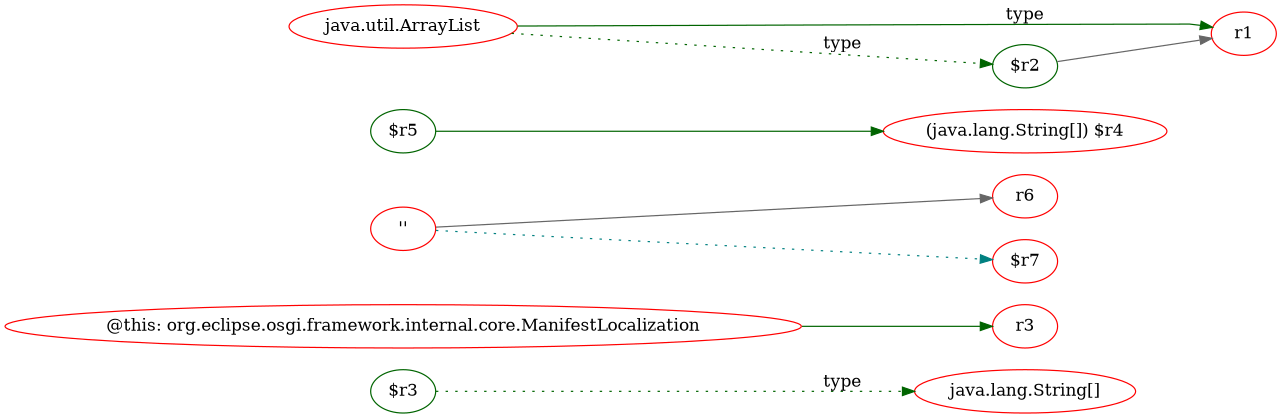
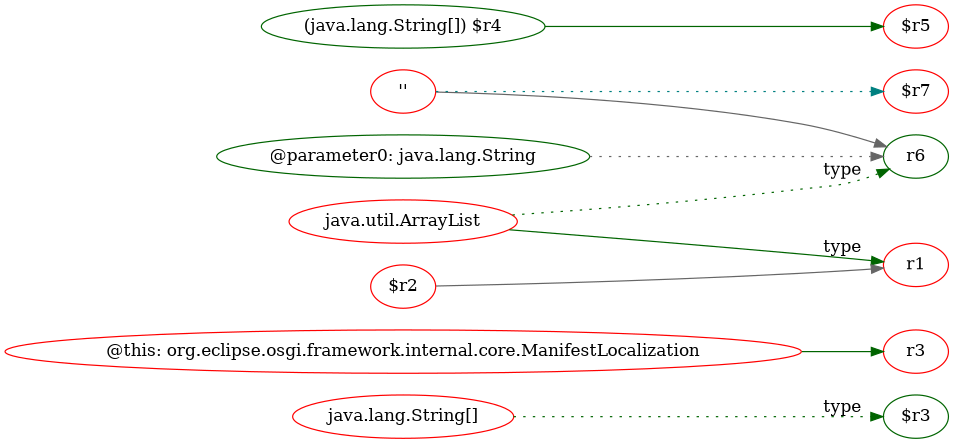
edge "java.util.ArrayList" -> "$r2": now "java.util.ArrayList" -> "r6"
node "$r2": color darkgreen -> red
node "$r5": color darkgreen -> red
edge "$r5" -> "(java.lang.String[]) $r4": reversed
node "(java.lang.String[]) $r4": color red -> darkgreen
node "@parameter0: java.lang.String": added
node "r6": color red -> darkgreen
edge "$r3" -> "java.lang.String[]": reversed
